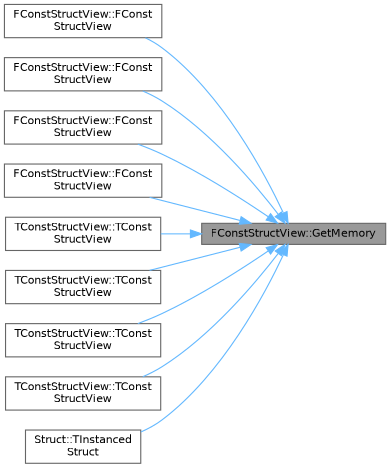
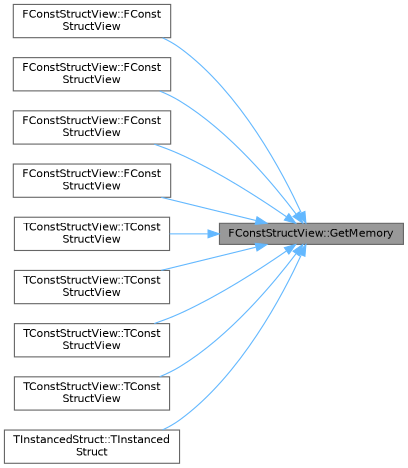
node "Struct::TInstanced Struct": label "Struct::TInstanced Struct" -> "TInstancedStruct::TInstanced Struct"
